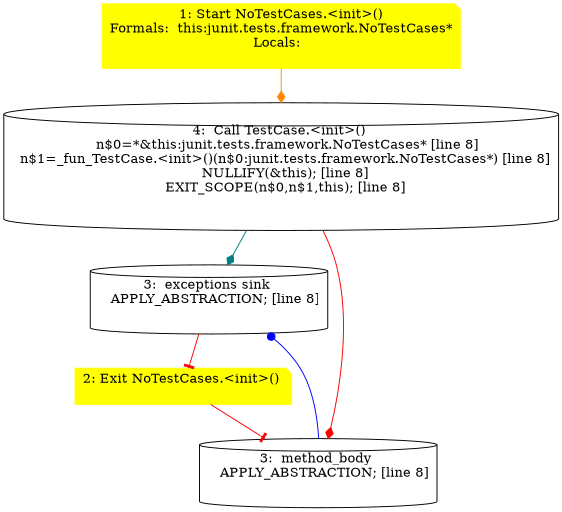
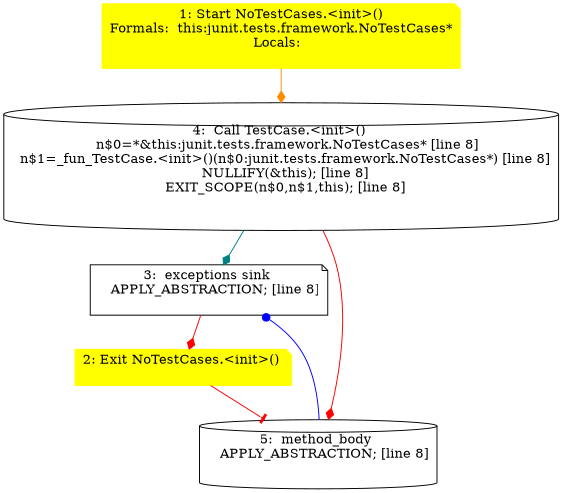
node "3:  exceptions sink APPLY_ABSTRACTION; [line 8]": shape cylinder -> note
edge "3:  exceptions sink APPLY_ABSTRACTION; [line 8]" -> "2: Exit NoTestCases.<init>()": arrowhead tee -> diamond
node "3:  method_body APPLY_ABSTRACTION; [line 8]": label "3:  method_body APPLY_ABSTRACTION; [line 8]" -> "5:  method_body APPLY_ABSTRACTION; [line 8]"
